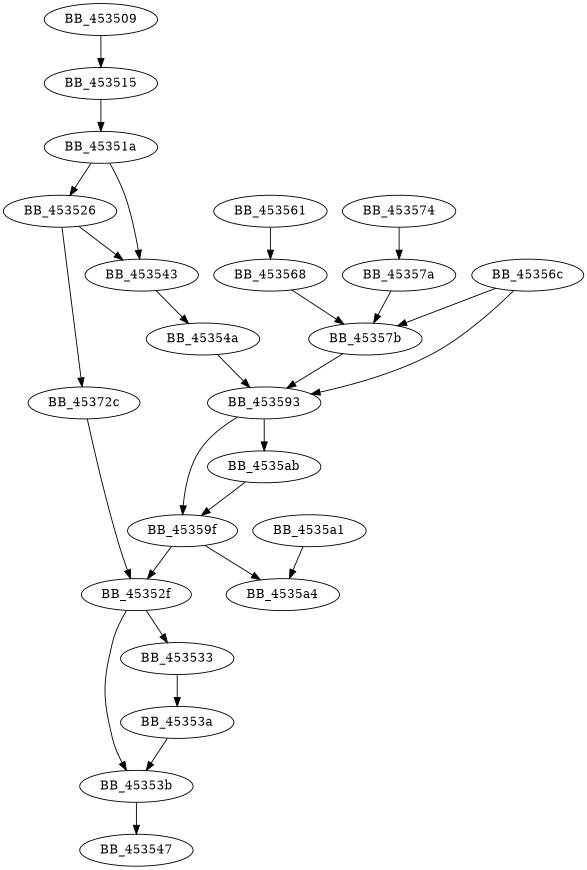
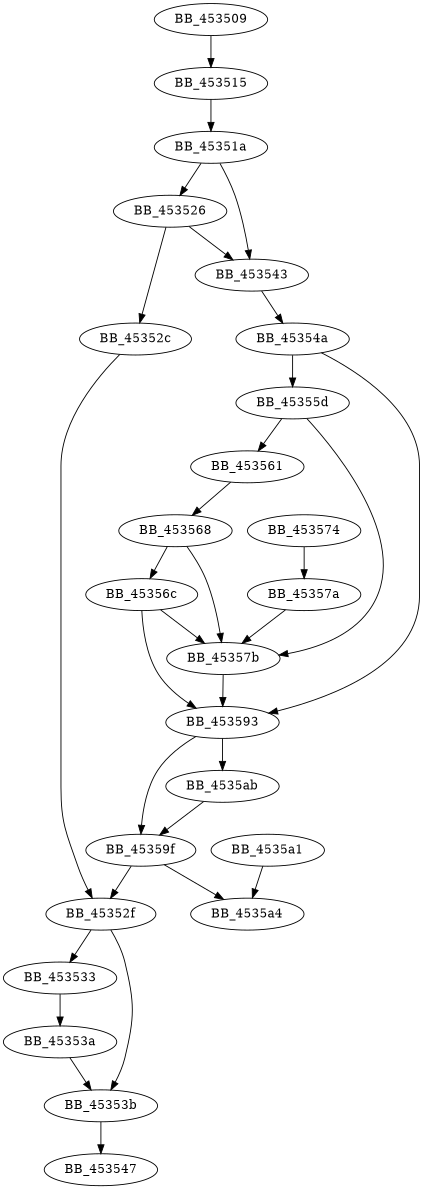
node "BB_45372c": label "BB_45372c" -> "BB_45352c"
node "BB_45355d": added
edge "BB_453568" -> "BB_45356c": added
